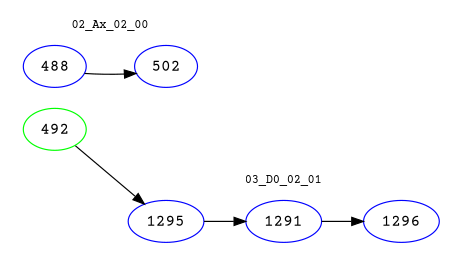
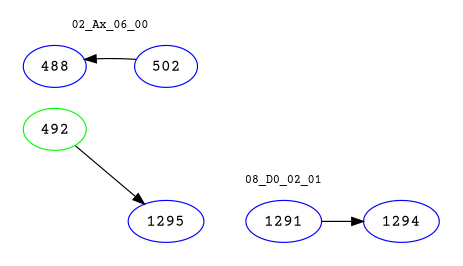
cluster "02_Ax_02_00": label "02_Ax_02_00" -> "02_Ax_06_00"
edge "488" -> "502": reversed
cluster "03_D0_02_01": label "03_D0_02_01" -> "08_D0_02_01"
edge "1295" -> "1291": removed
node "1296": label "1296" -> "1294"
